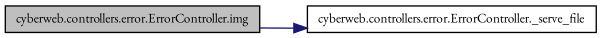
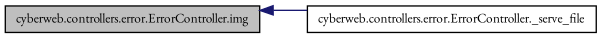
edge "cyberweb.controllers.error.ErrorController.img" -> "cyberweb.controllers.error.ErrorController._serve_file": reversed
